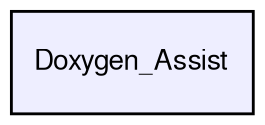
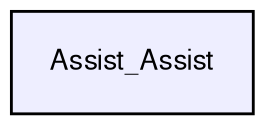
node "Doxygen_Assist": label "Doxygen_Assist" -> "Assist_Assist"
